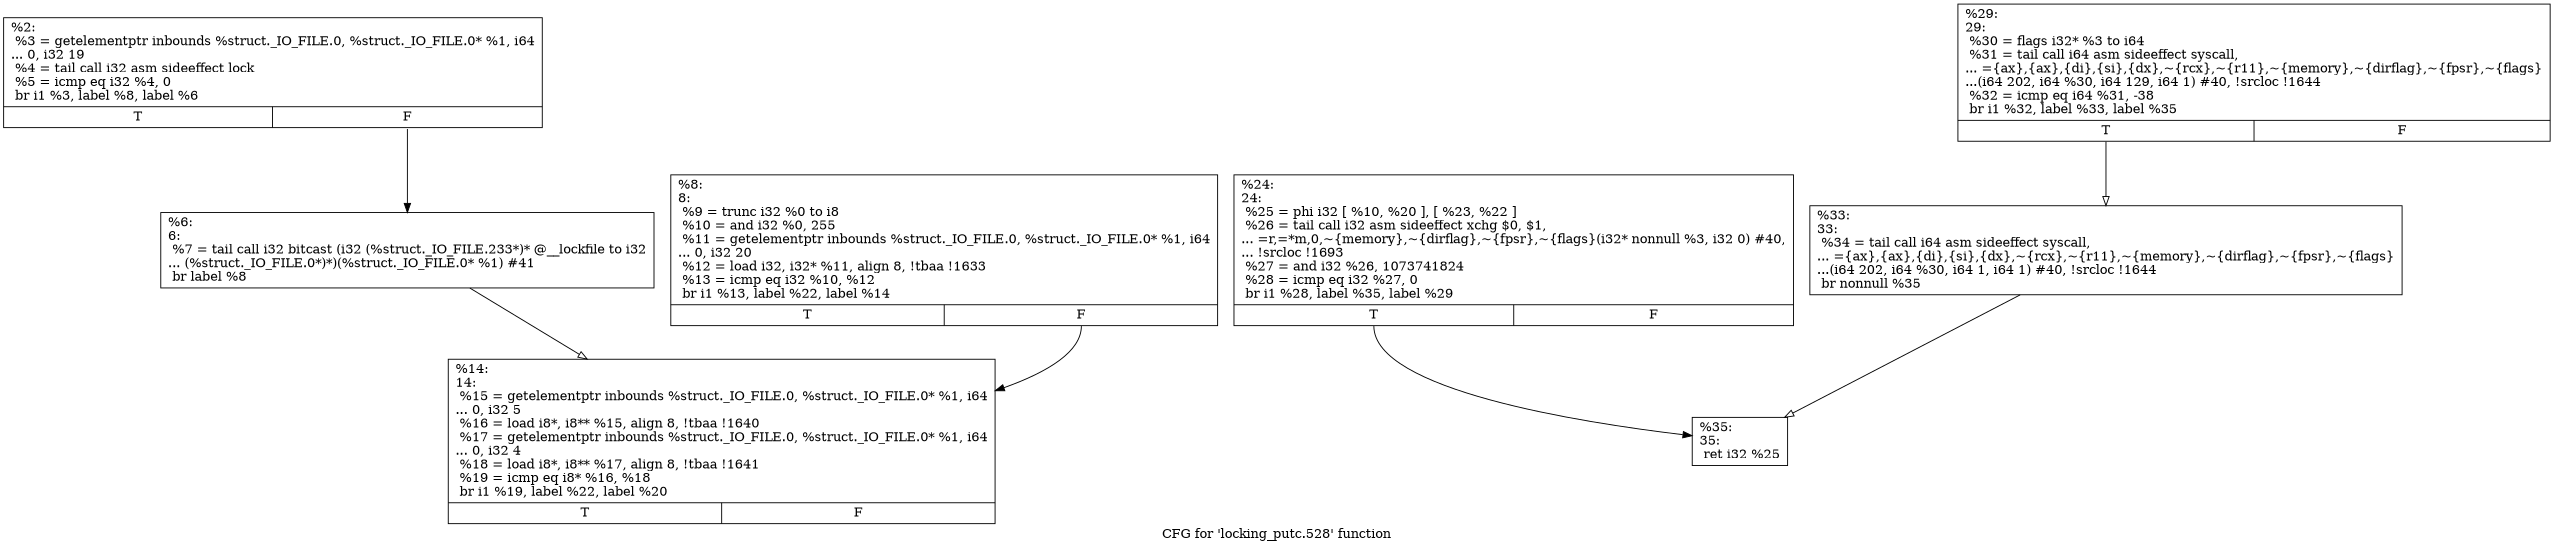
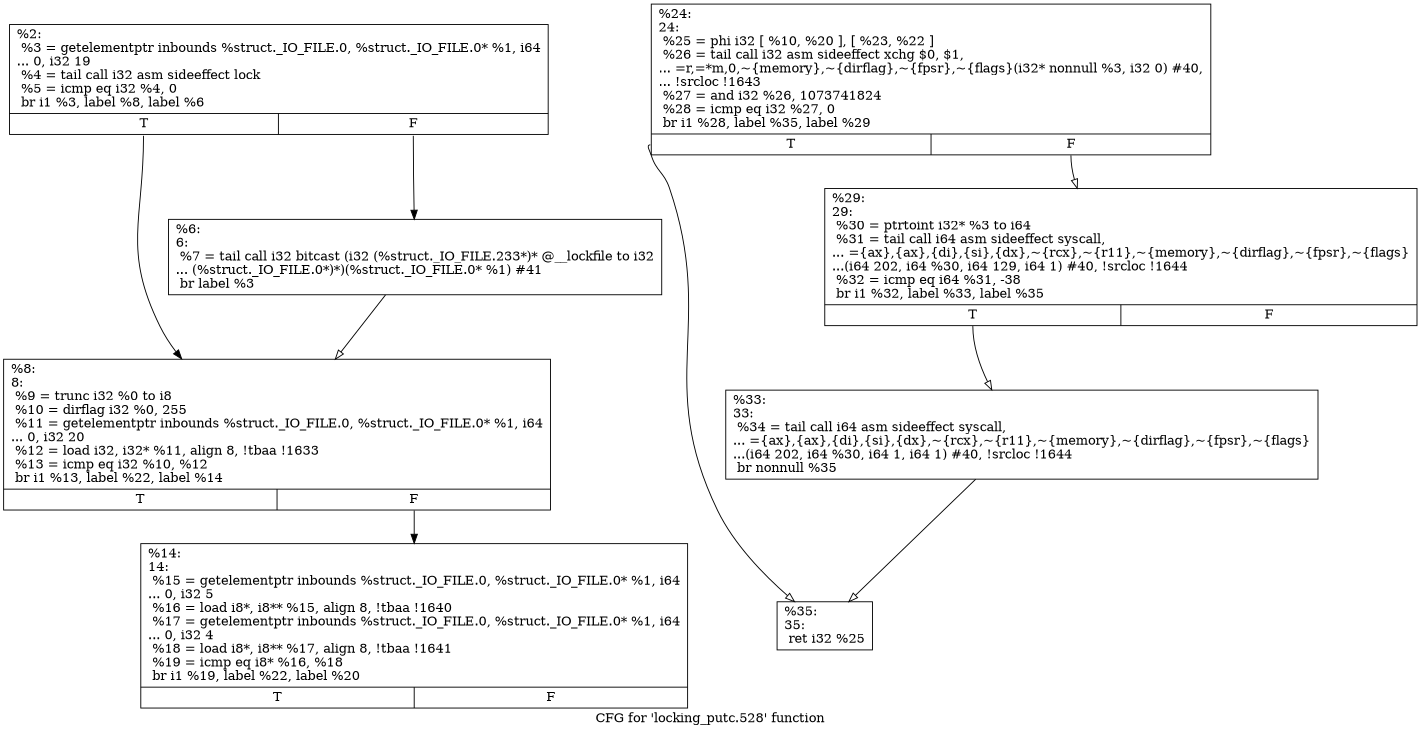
node "%29:": text "%30 = flags i32* %3 to i64" -> "%30 = ptrtoint i32* %3 to i64"
edge "%24:" -> "%29:": added
node "%8:": text "%10 = and i32 %0, 255" -> "%10 = dirflag i32 %0, 255"
edge "%2:" -> "%8:": added
node "%24:": text "... !srcloc !1693" -> "... !srcloc !1643"
node "%6:": text "br label %8" -> "br label %3"
edge "%6:" -> "%14:": now "%6:" -> "%8:"
edge "%24:" -> "%35:": arrowhead normal -> onormal
